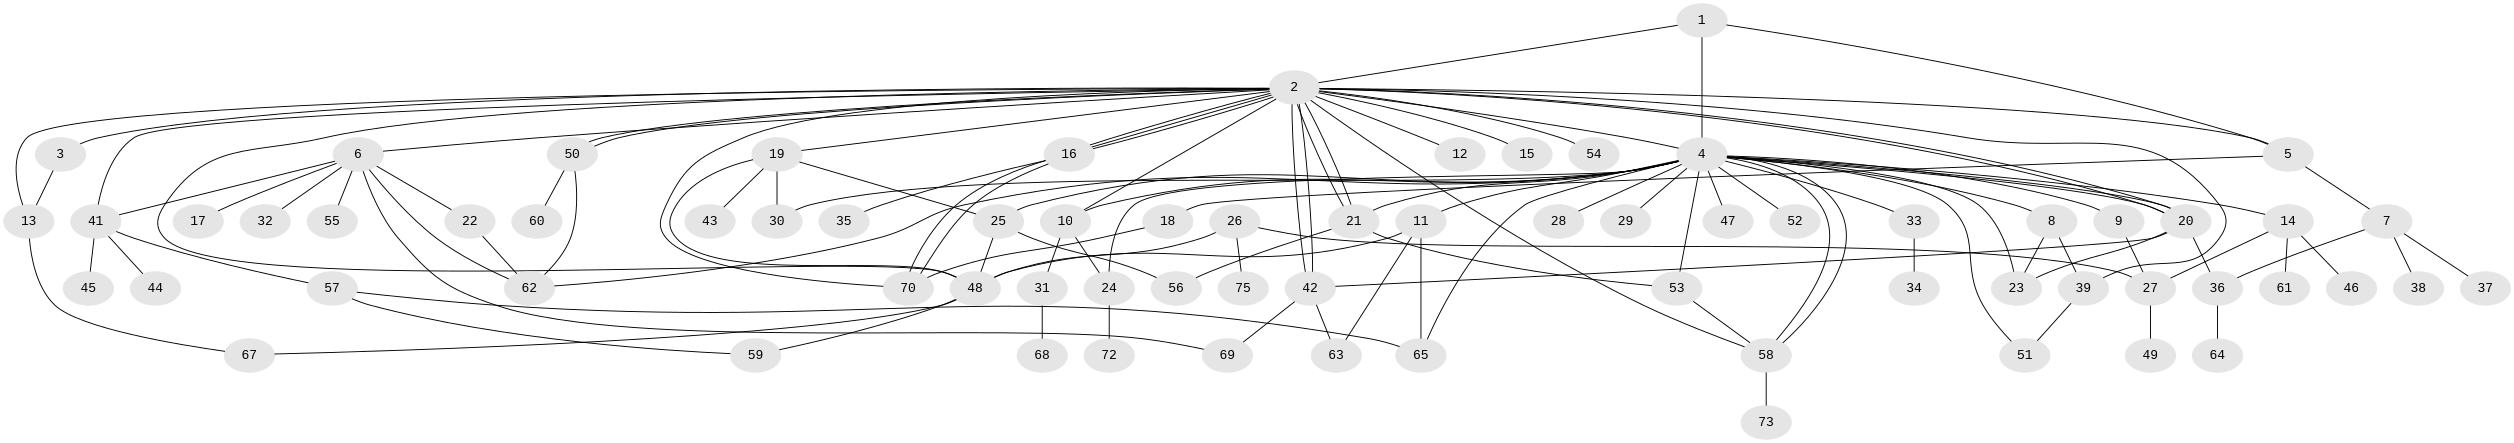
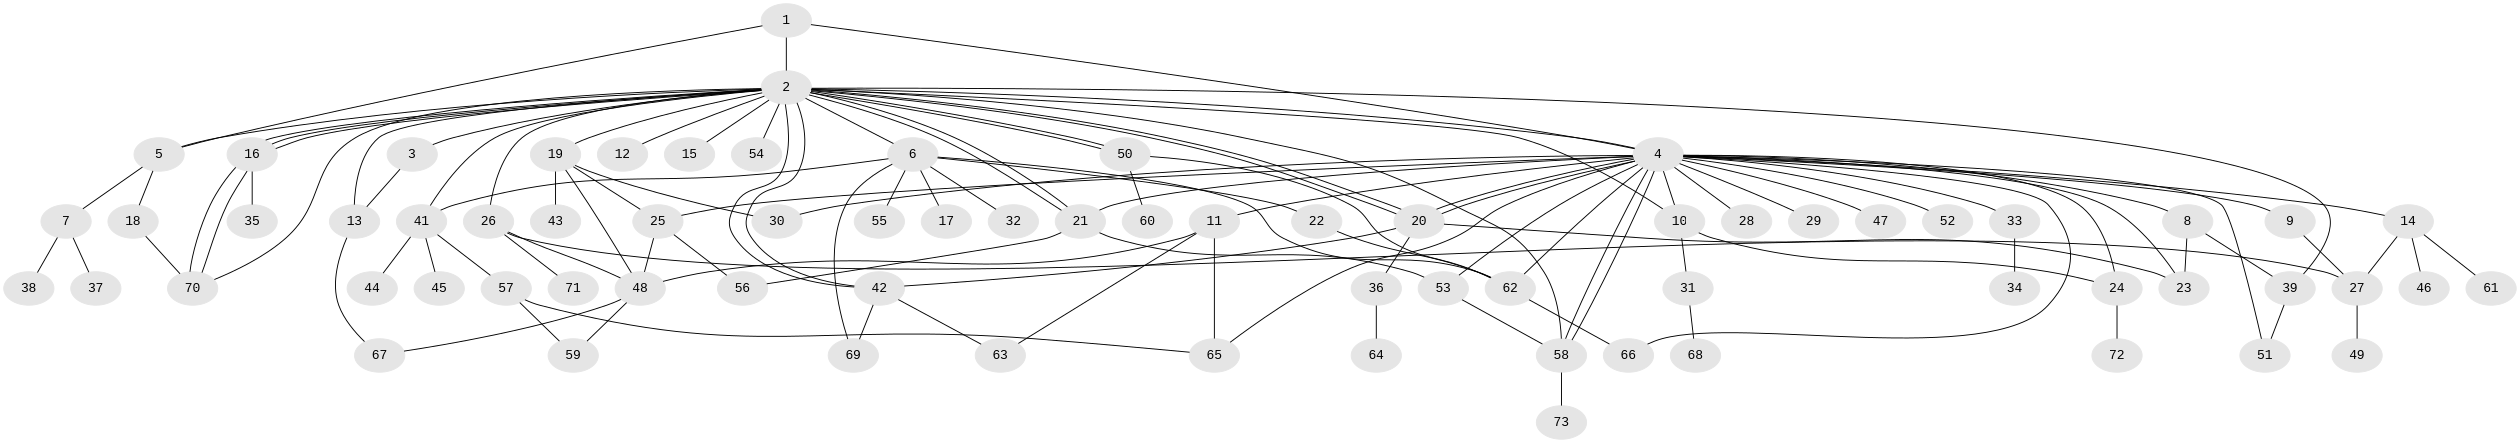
edge "2" -- "48": now "2" -- "26"
edge "7" -- "36": removed
node "75": label "75" -> "71"
node "66": added
